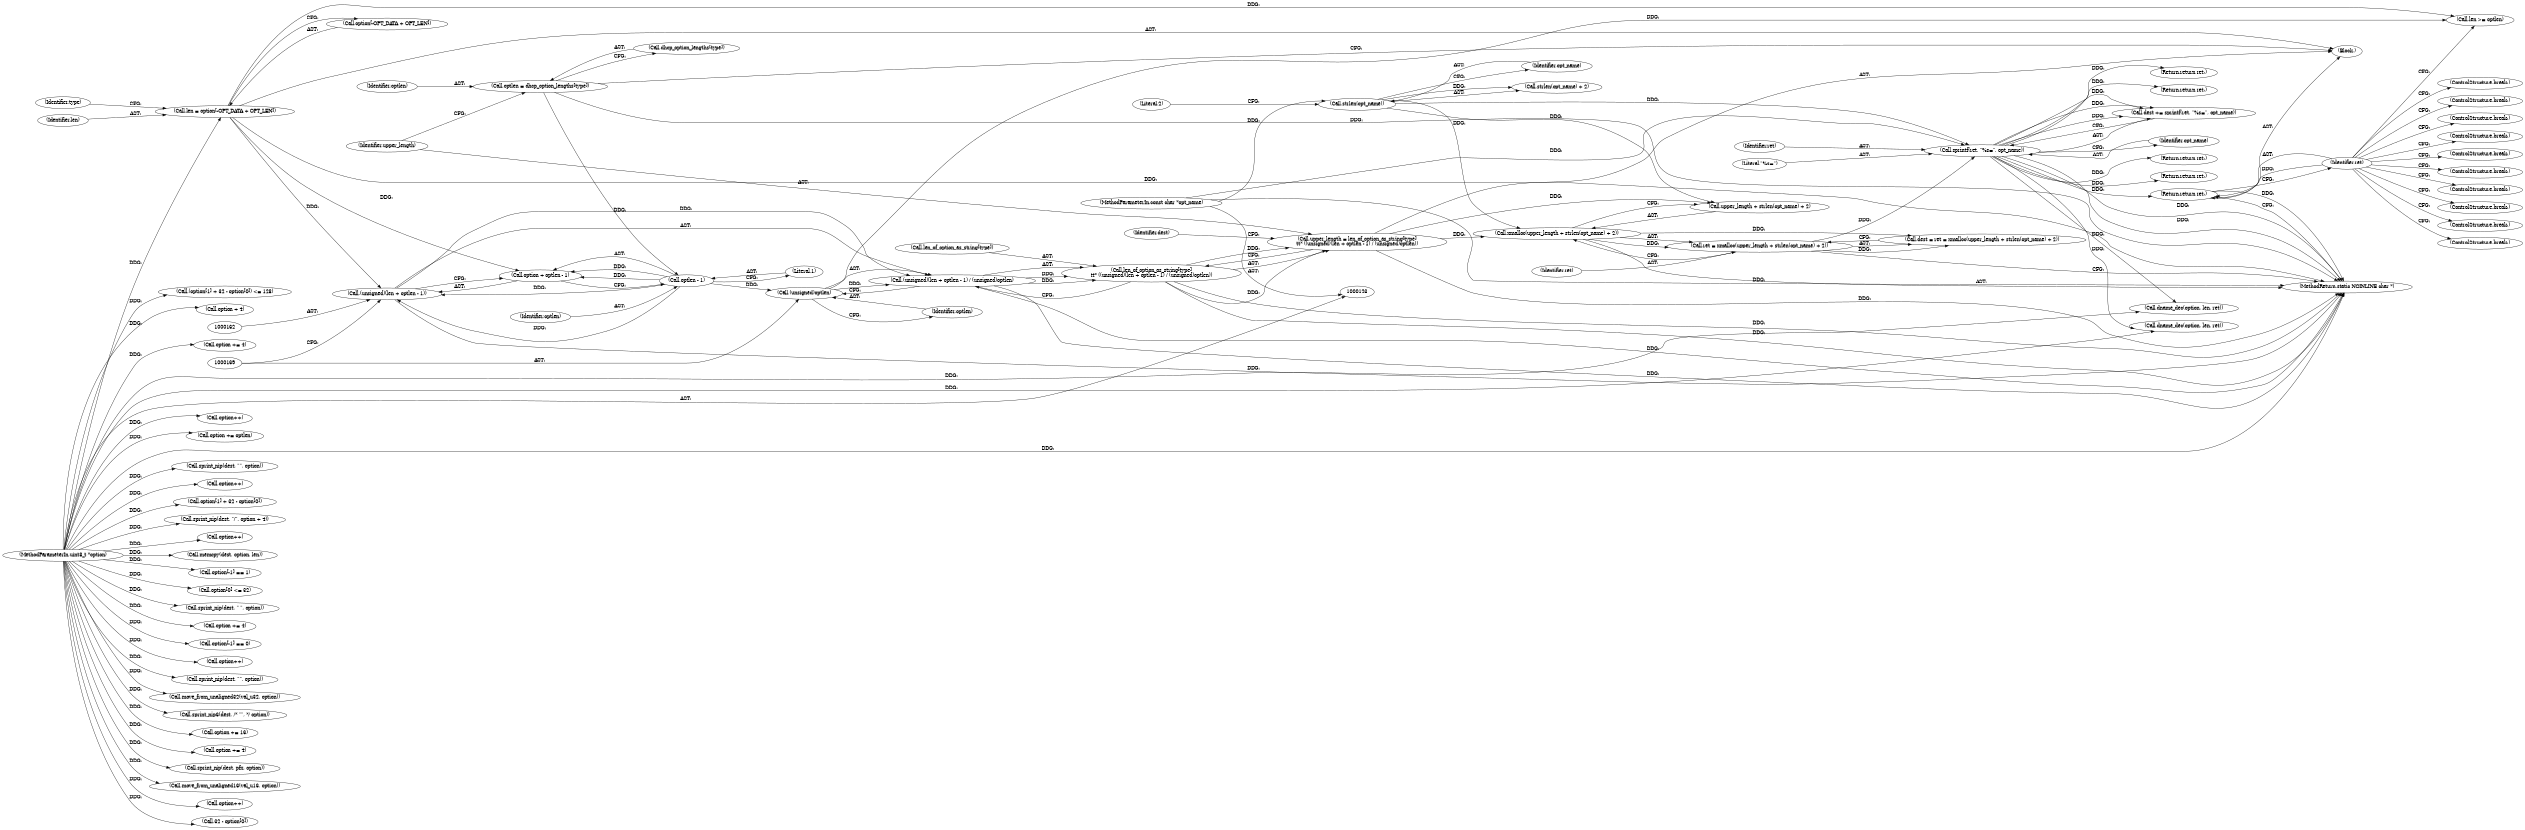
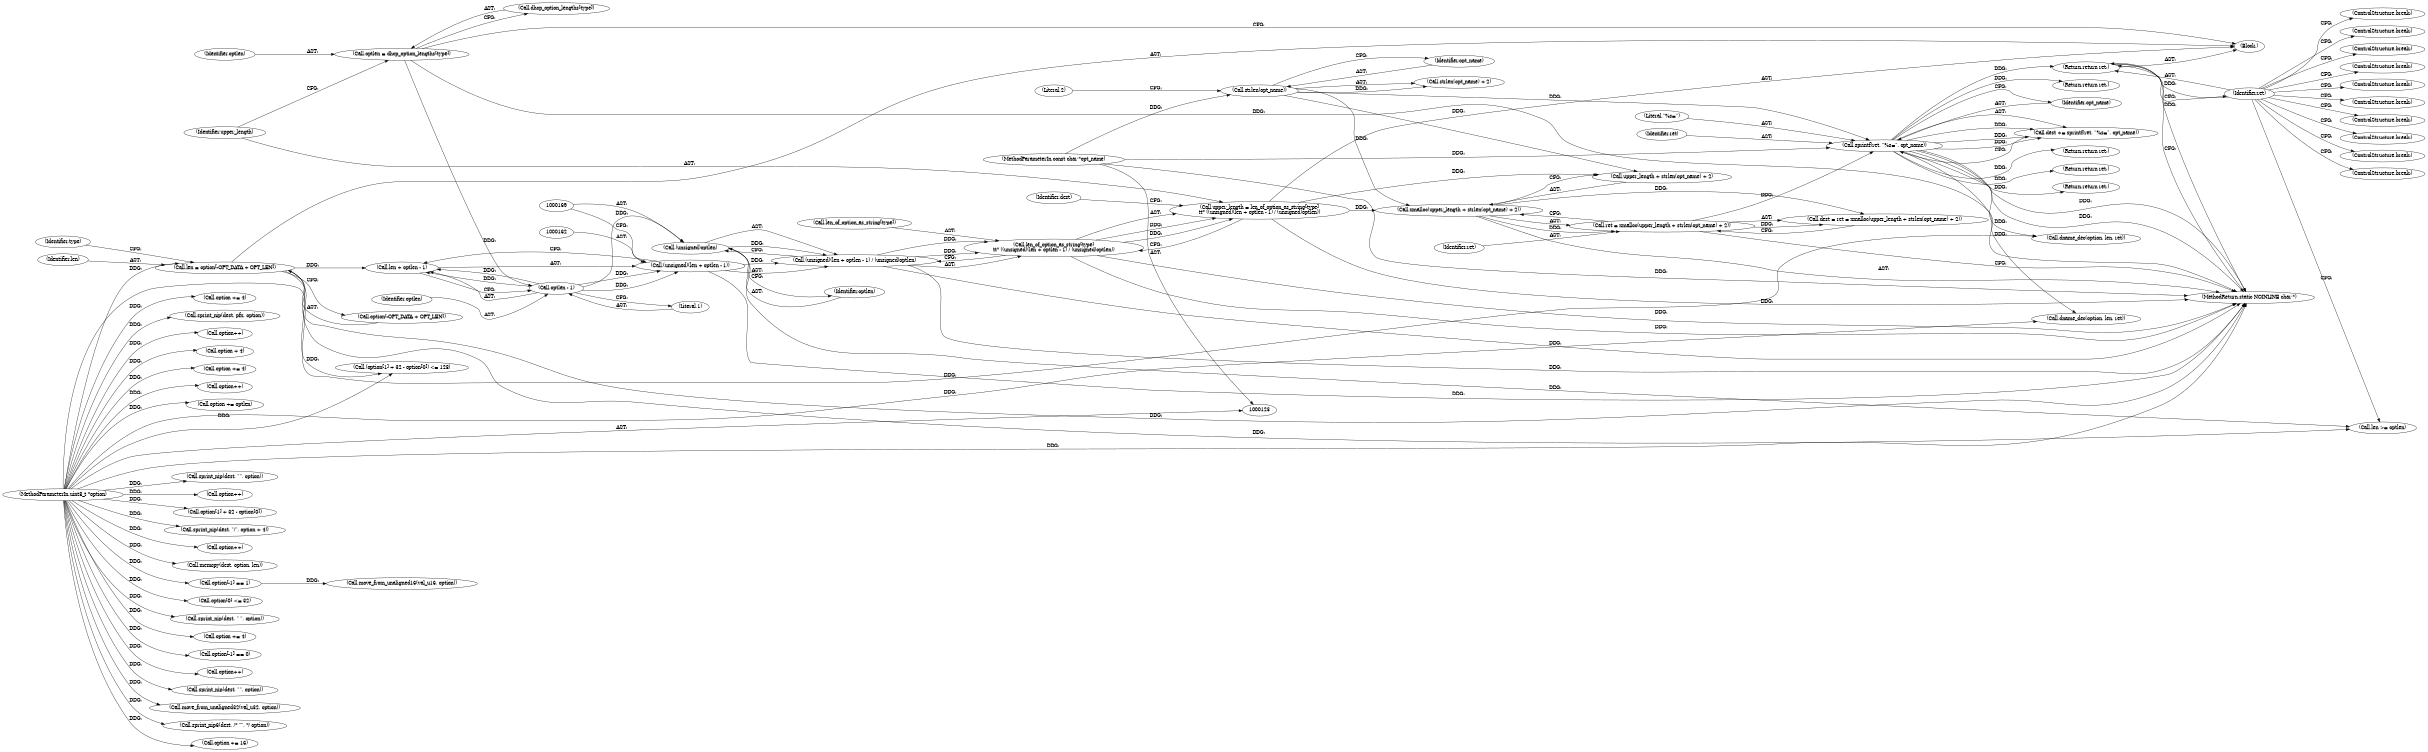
edge "(Call,len = option[-OPT_DATA + OPT_LEN])" -> "(Call,(unsigned)(len + optlen - 1))": now "(Call,len = option[-OPT_DATA + OPT_LEN])" -> "(Call,(option[1] + 32 - option[0]) <= 128)"
node "(Call,option + optlen - 1)": label "(Call,option + optlen - 1)" -> "(Call,len + optlen - 1)"
edge "(MethodParameterIn,uint8_t *option)" -> "(Call,move_from_unaligned16(val_u16, option))": now "(Call,option[-1] == 1)" -> "(Call,move_from_unaligned16(val_u16, option))"
node "(Call,32 - option[0])": removed
